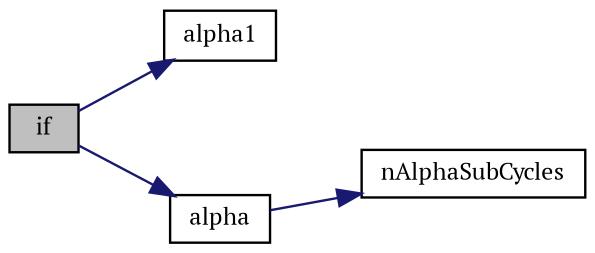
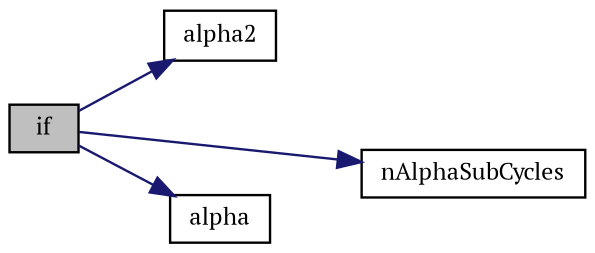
node "alpha1": label "alpha1" -> "alpha2"
edge "alpha" -> "nAlphaSubCycles": now "if" -> "nAlphaSubCycles"
